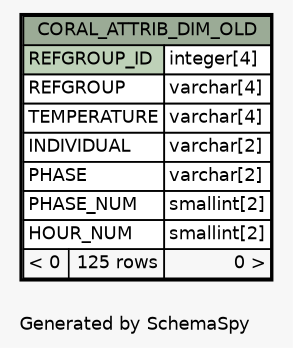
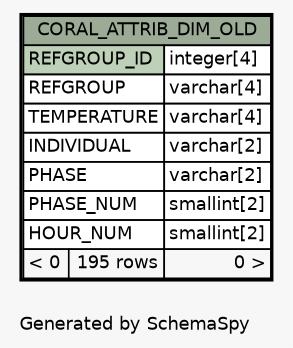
node "CORAL_ATTRIB_DIM_OLD": text "125 rows" -> "195 rows"
